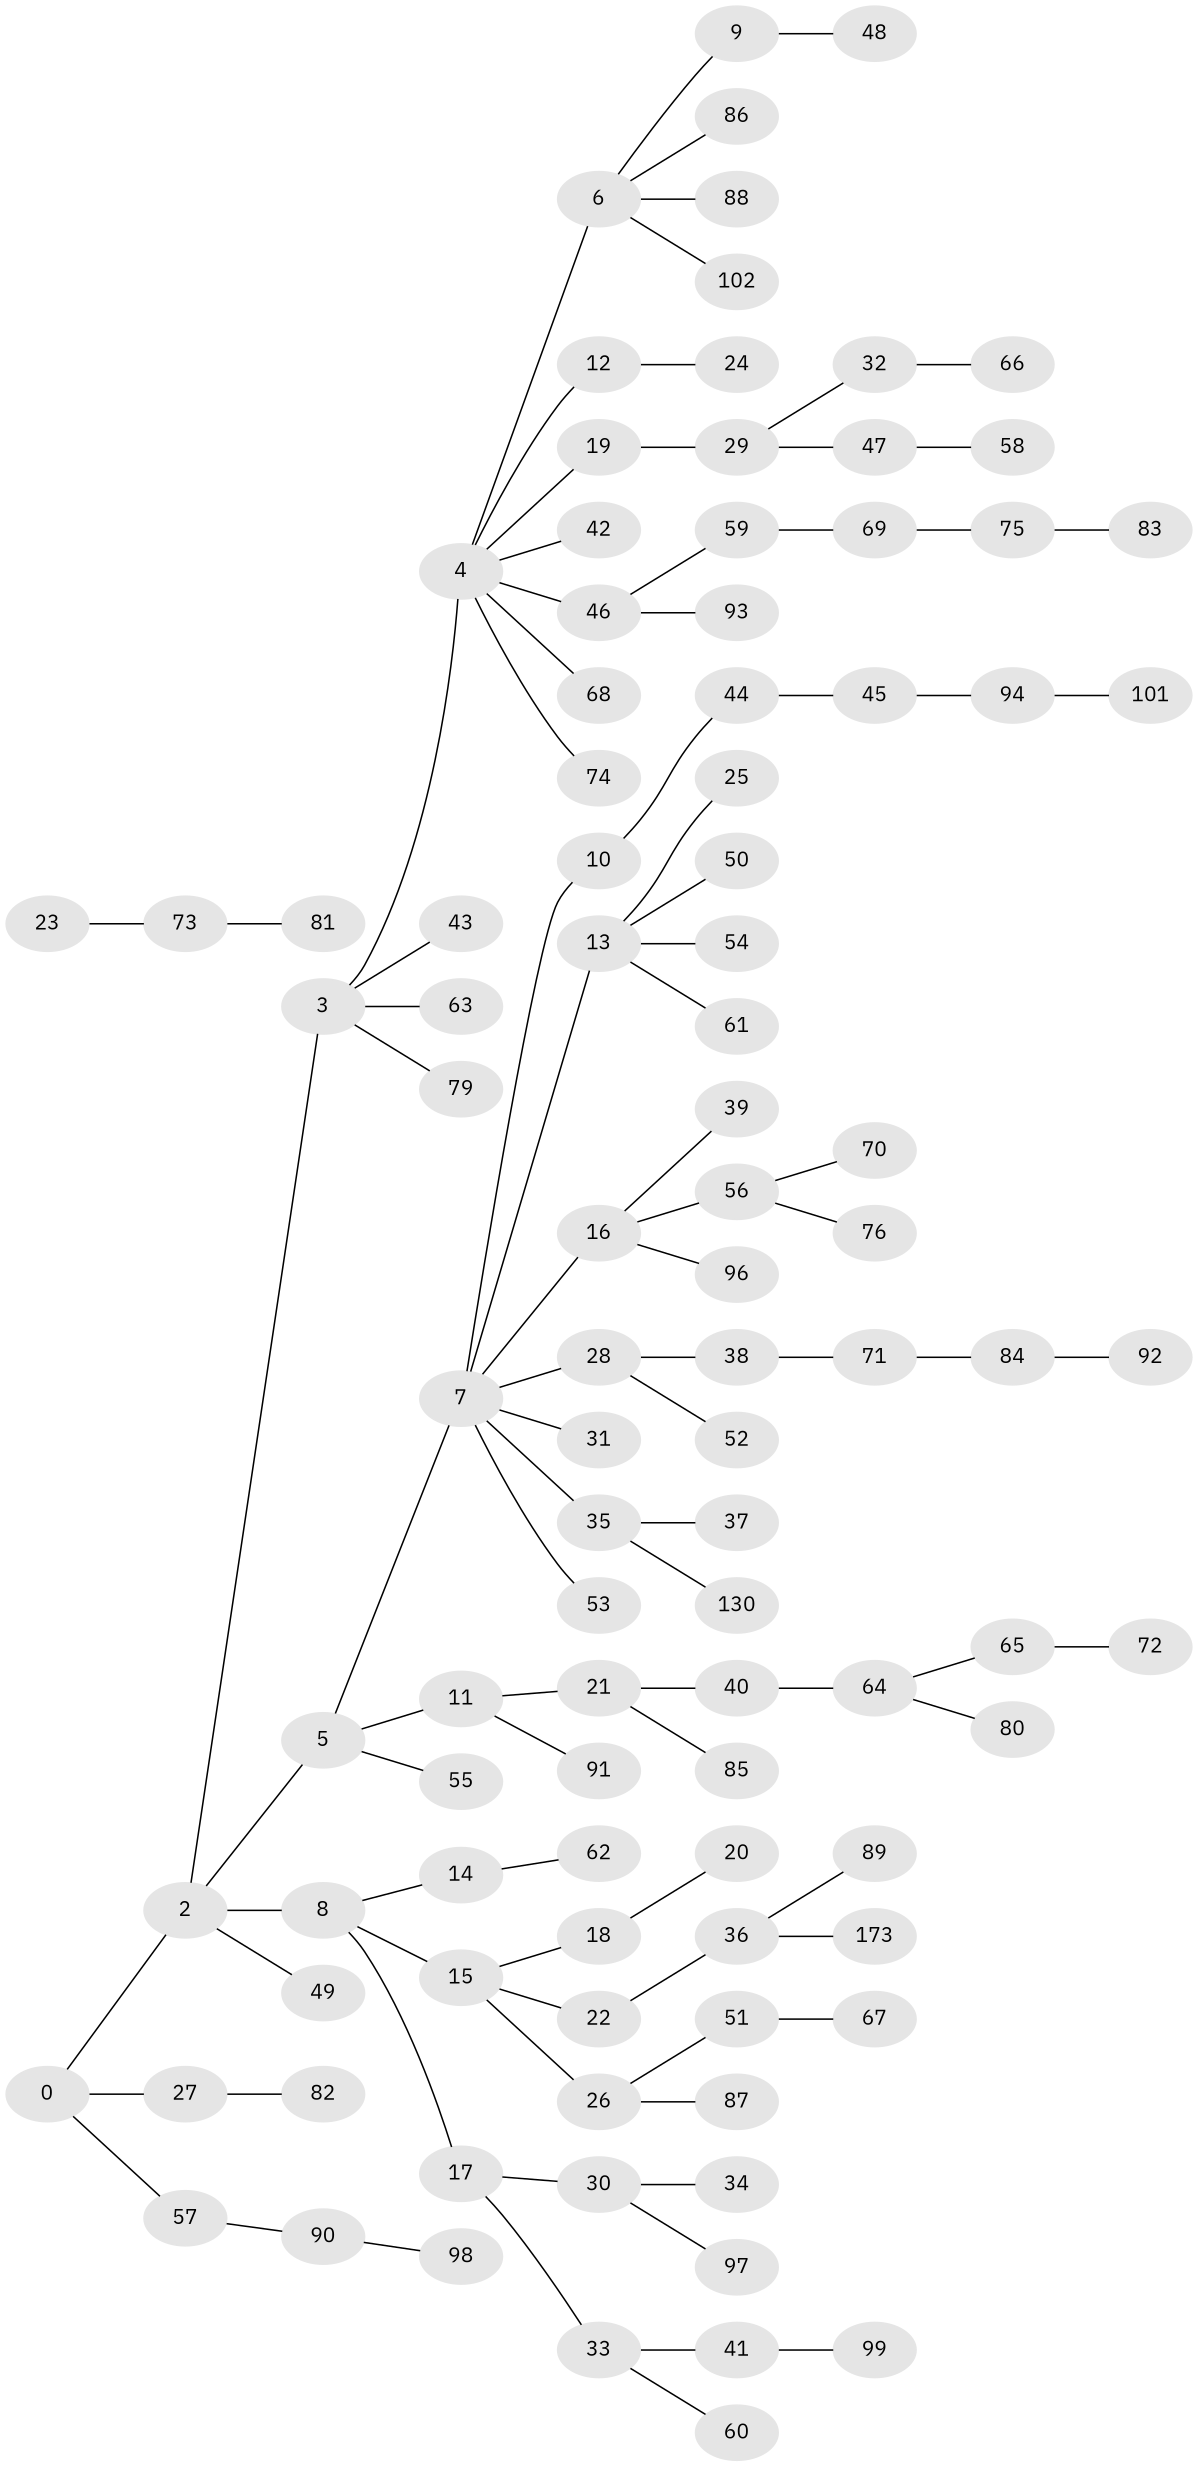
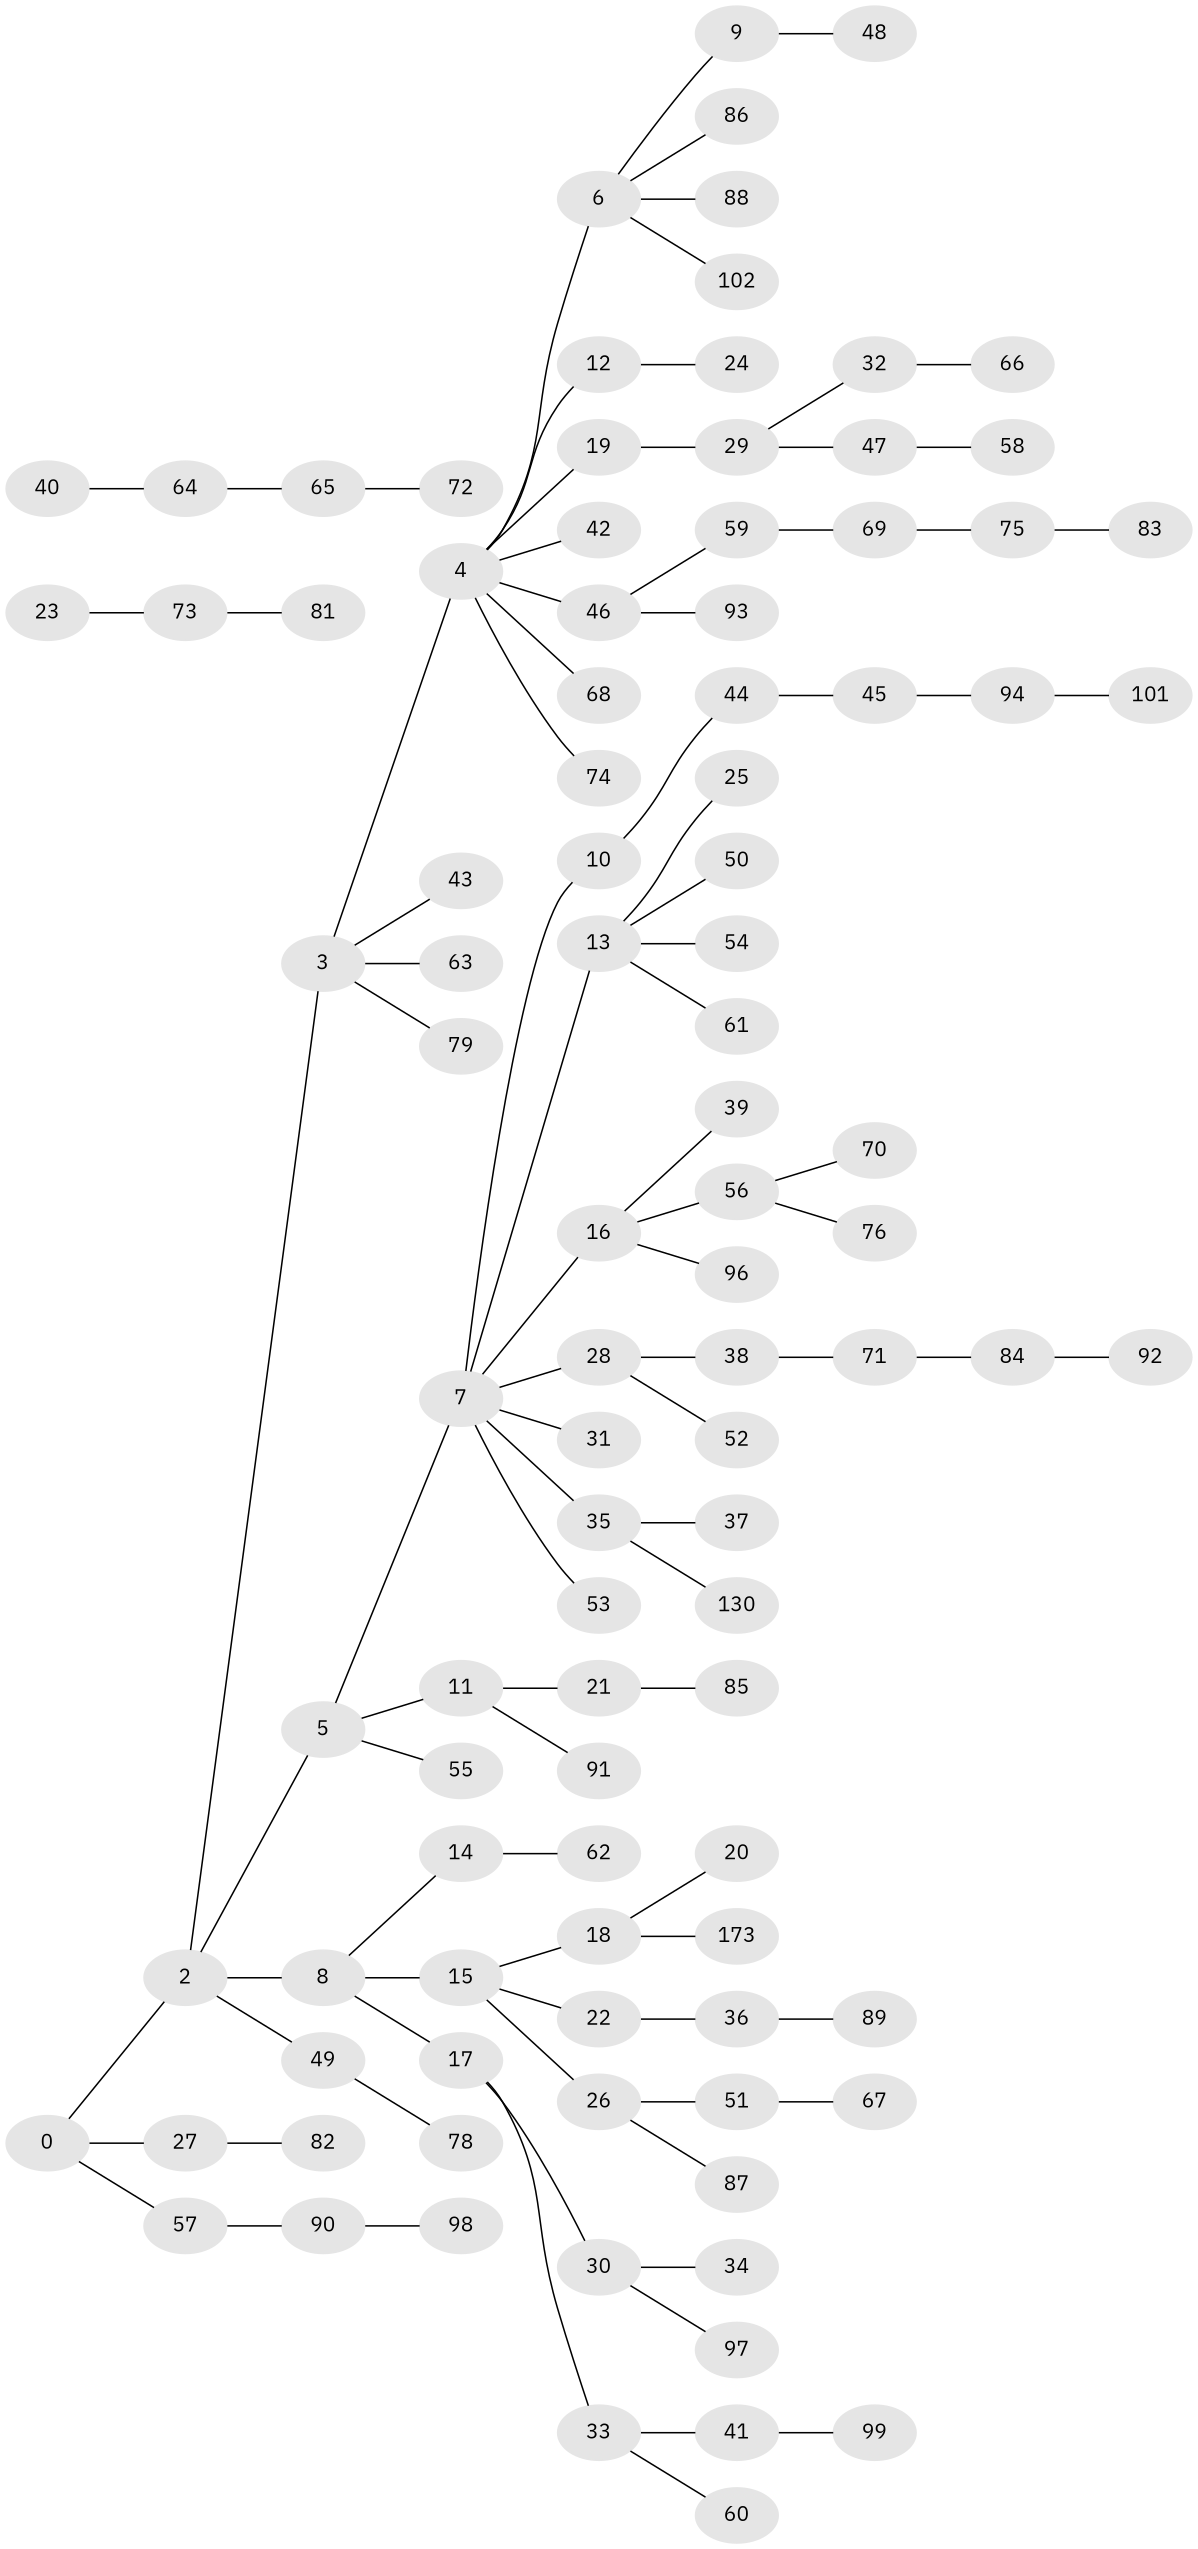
edge "21" -- "40": removed
node "80": removed
edge "36" -- "173": now "18" -- "173"
node "78": added
